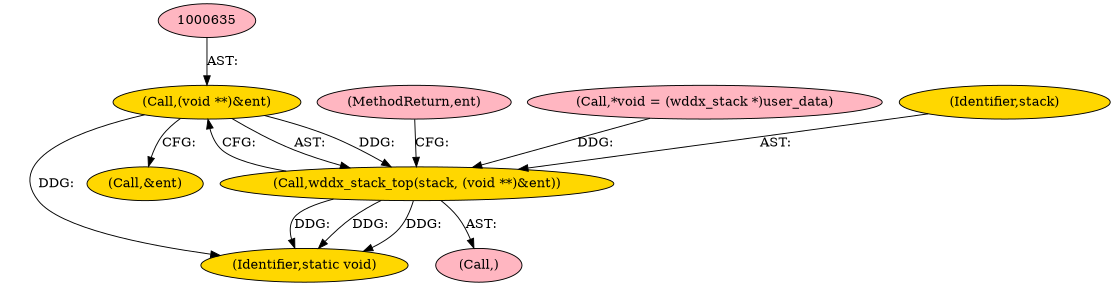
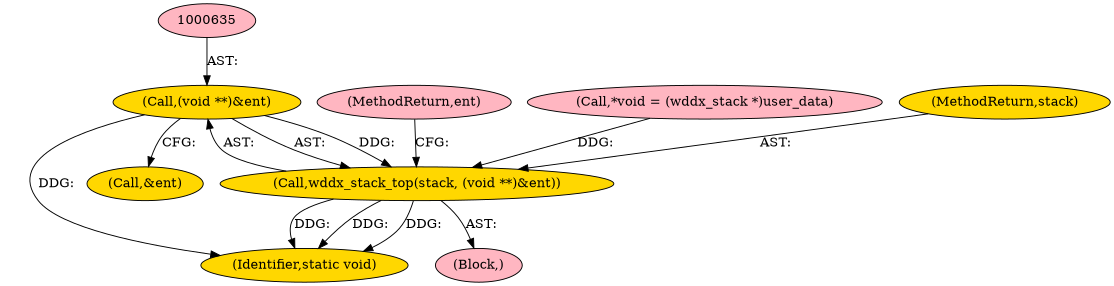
node "(Identifier,stack)": label "(Identifier,stack)" -> "(MethodReturn,stack)"
edge "(Call,wddx_stack_top(stack, (void **)&ent))" -> "(Call,(void **)&ent)": label "CFG: " -> "AST: "
node "(Call,)": label "(Call,)" -> "(Block,)"
